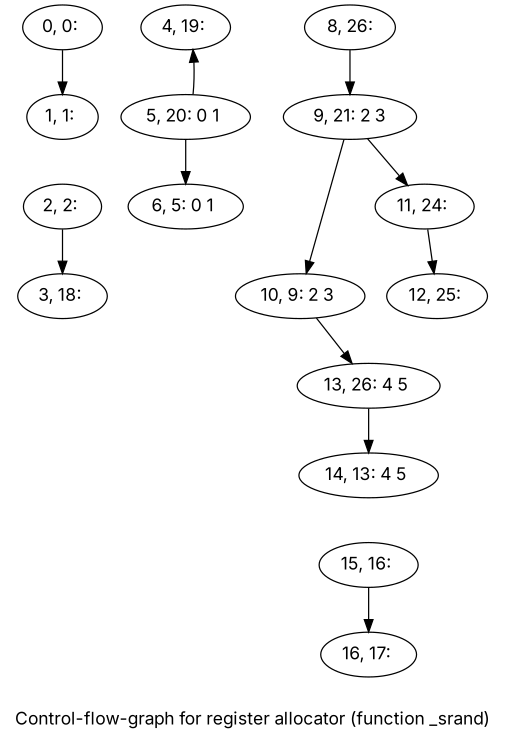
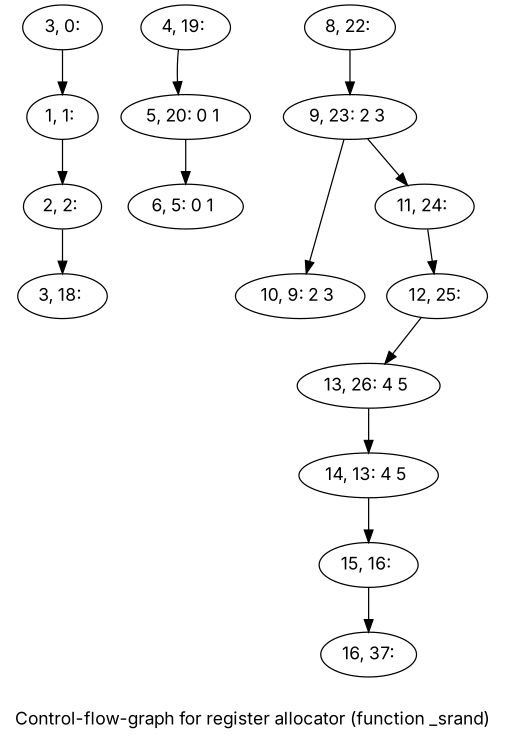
node "0, 0:": label "0, 0:" -> "3, 0:"
node "8, 26:": label "8, 26:" -> "8, 22:"
edge "5, 20: 0 1" -> "4, 19:": reversed
node "9, 21: 2 3": label "9, 21: 2 3" -> "9, 23: 2 3"
edge "1, 1:" -> "2, 2:": added
edge "10, 9: 2 3" -> "13, 26: 4 5": now "12, 25:" -> "13, 26: 4 5"
edge "14, 13: 4 5" -> "15, 16:": added
node "16, 17:": label "16, 17:" -> "16, 37:"
